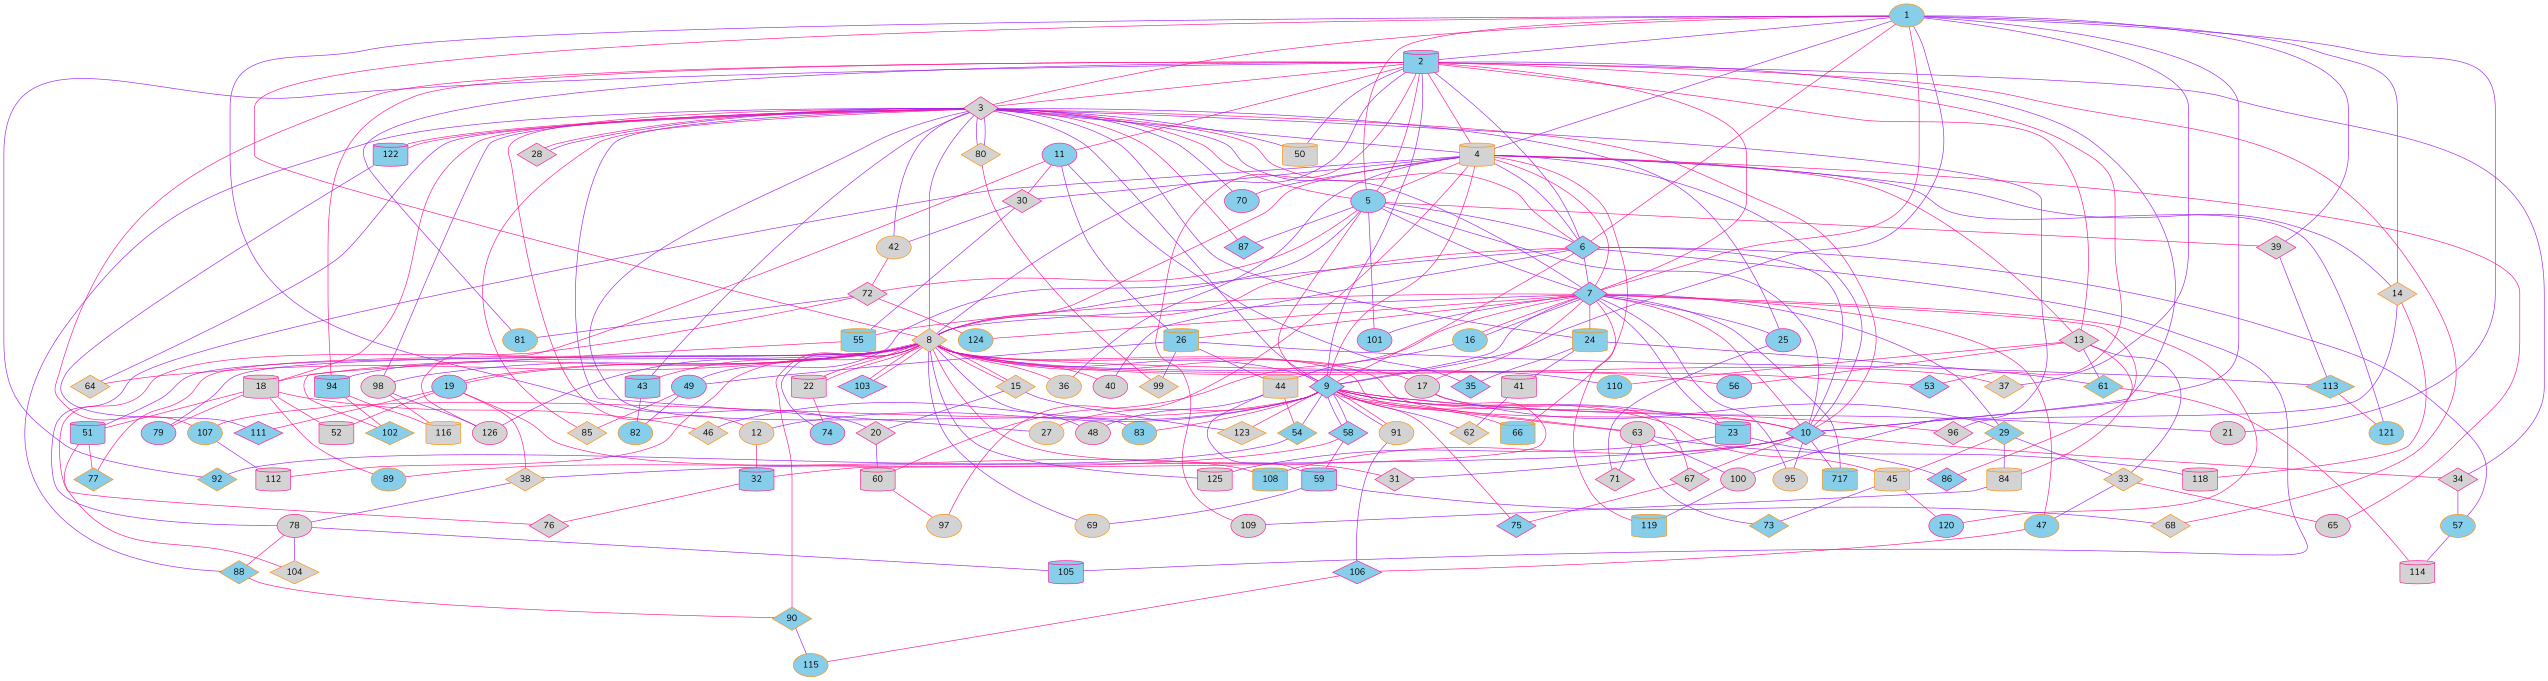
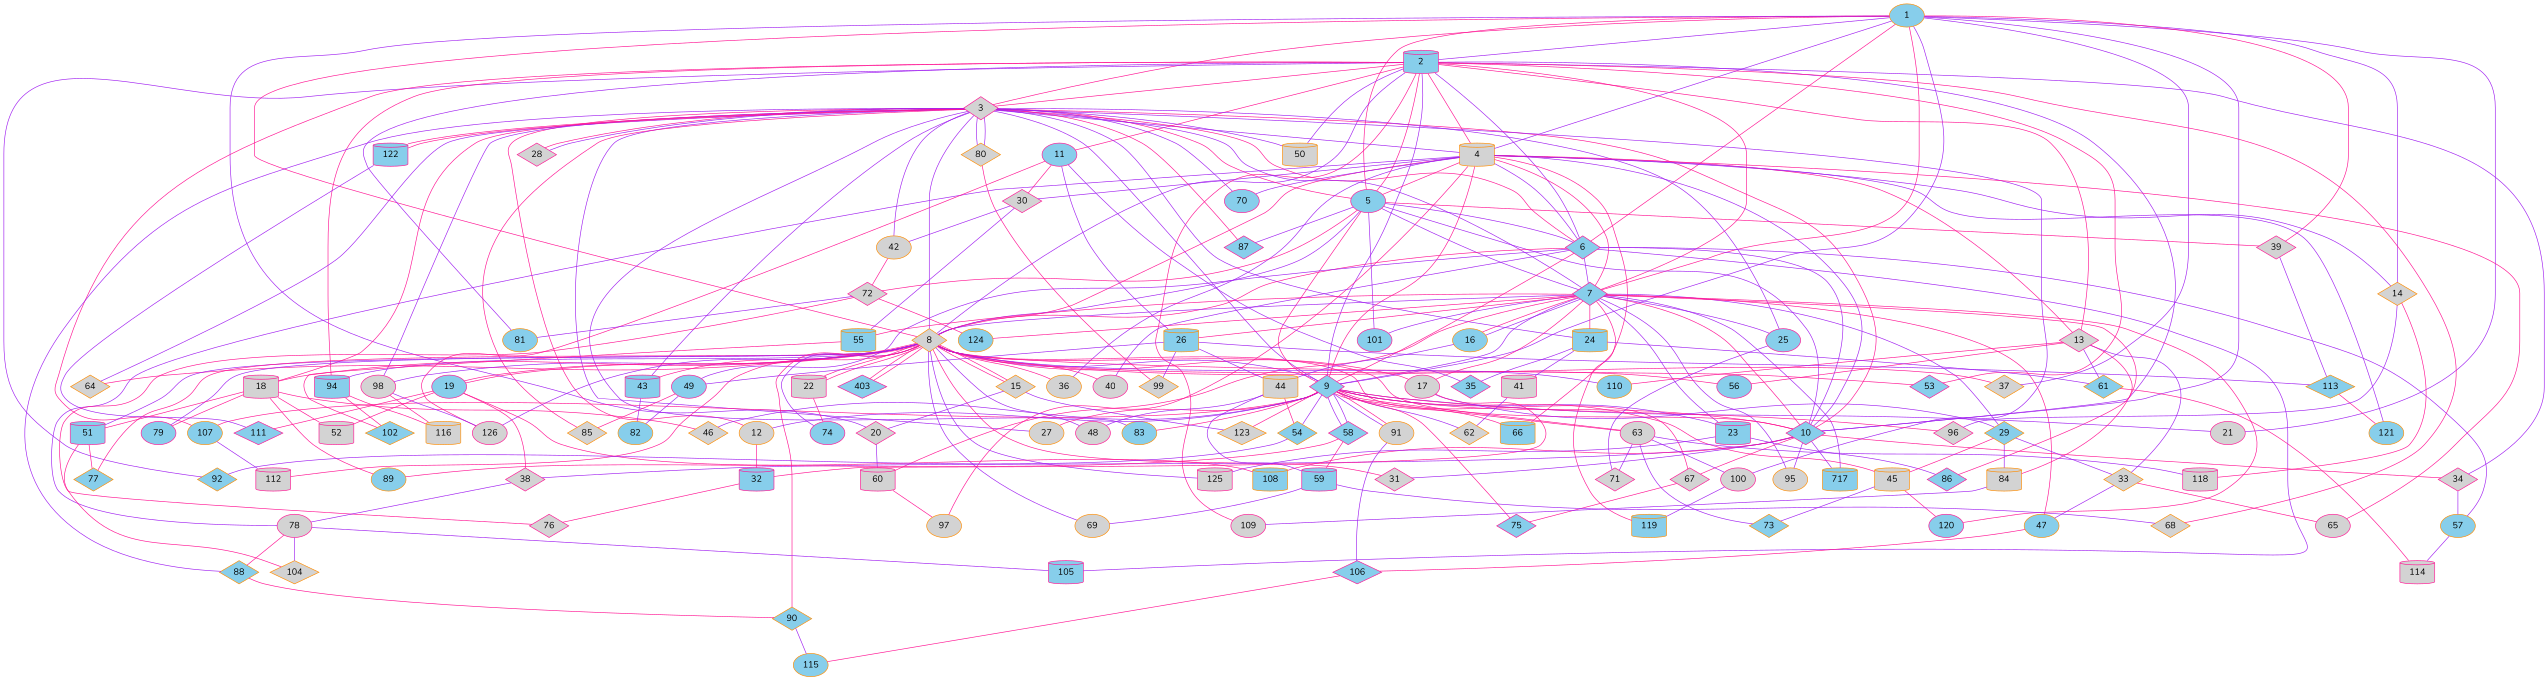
edge "1" -- "39": color purple -> deeppink
node "103": label "103" -> "403"
node "38": color darkorange -> deeppink
